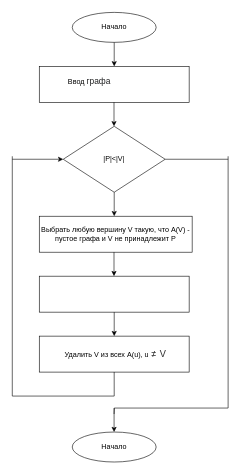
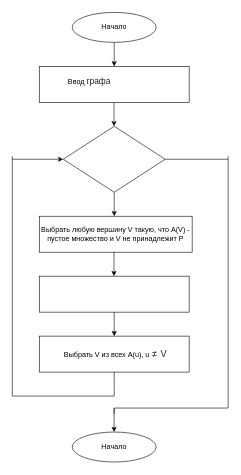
node "|P|<|V|": removed
node "Выбрать любую вершину V такую, что A(V) - пустое графа и V не принадлежит P": label "Выбрать любую вершину V такую, что A(V) - пустое графа и V не принадлежит P" -> "Выбрать любую вершину V такую, что A(V) - пустое множество и V не принадлежит P"
node "Удалить V из всех A(u), u ≠ V": label "Удалить V из всех A(u), u ≠ V" -> "Выбрать V из всех A(u), u ≠ V"
